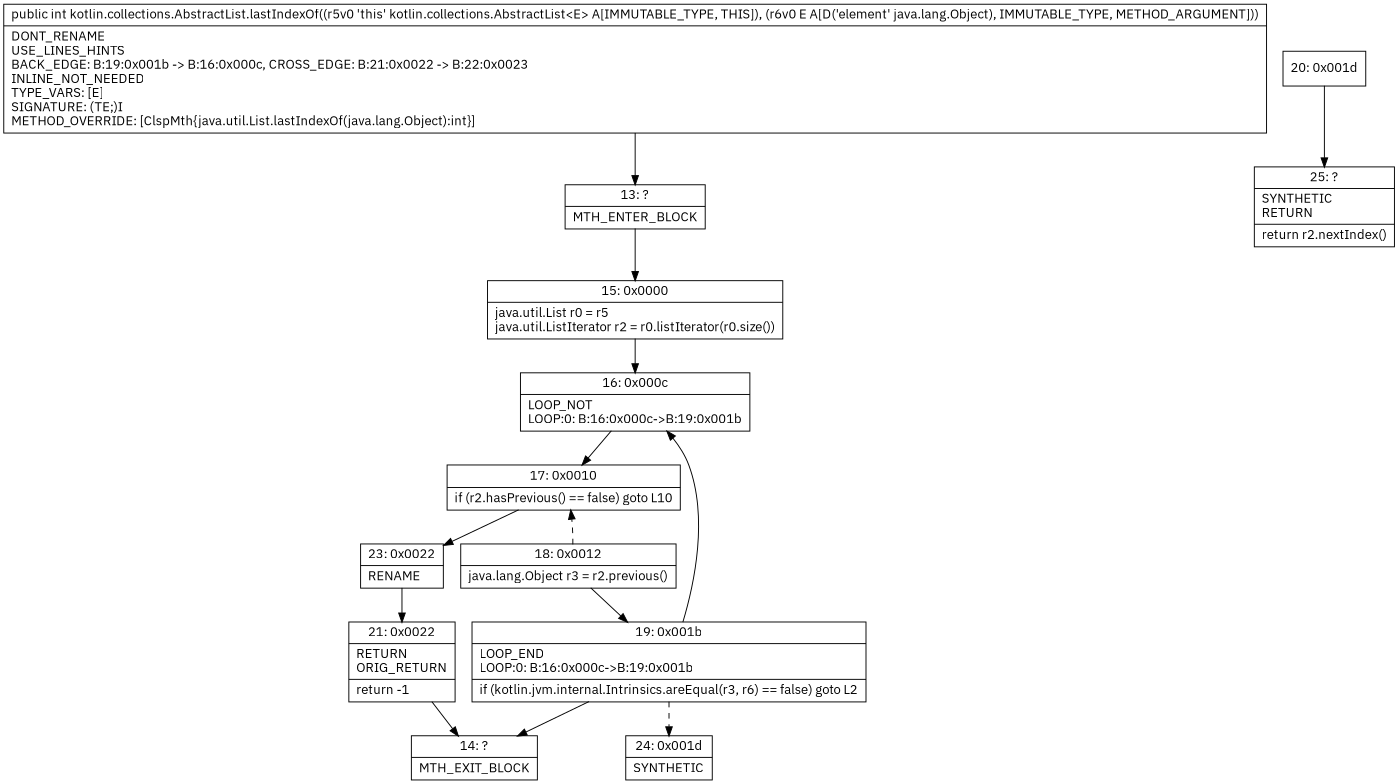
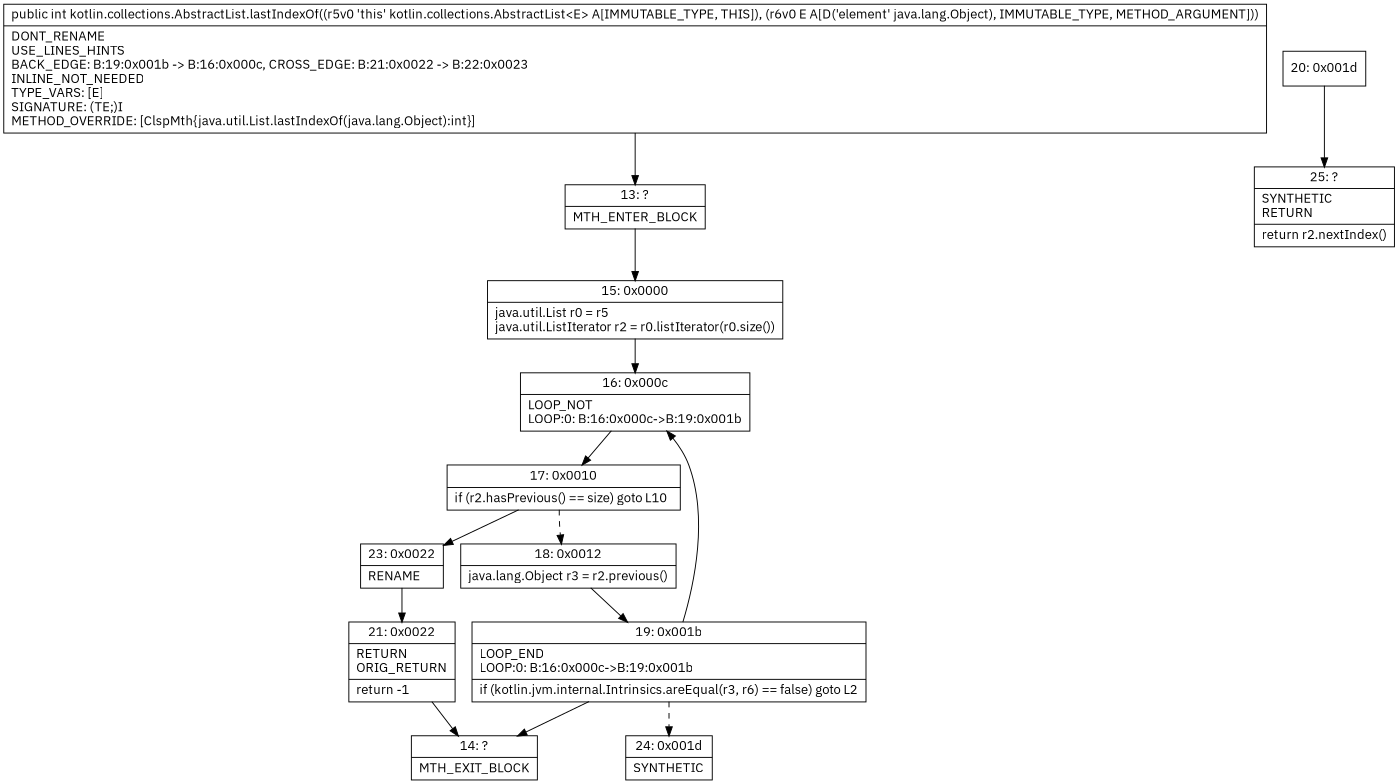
node "17: 0x0010": text "if (r2.hasPrevious() == false) goto L10" -> "if (r2.hasPrevious() == size) goto L10"
edge "18: 0x0012" -> "17: 0x0010": reversed
